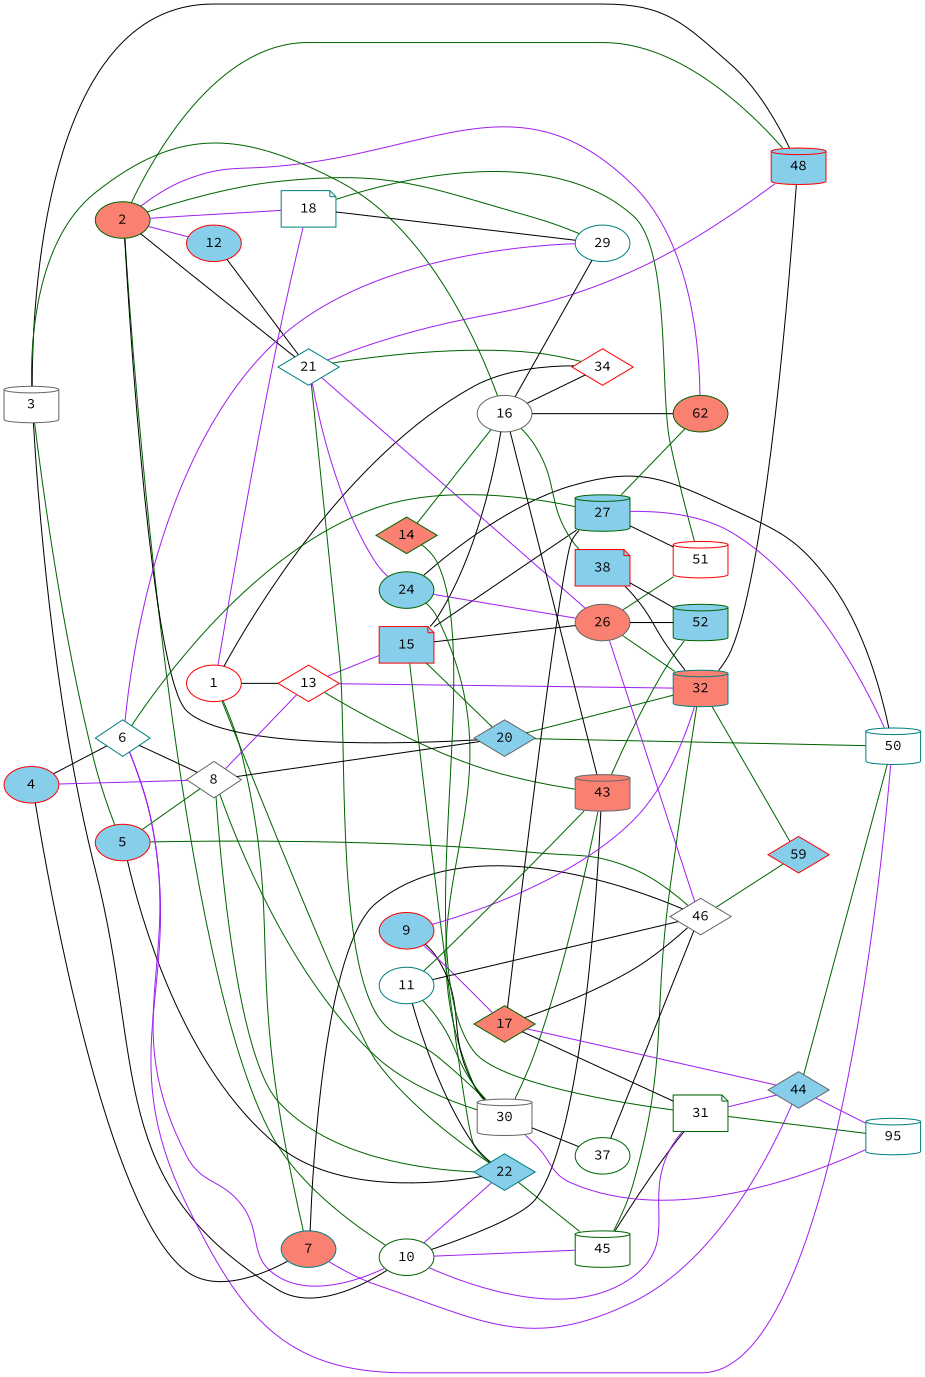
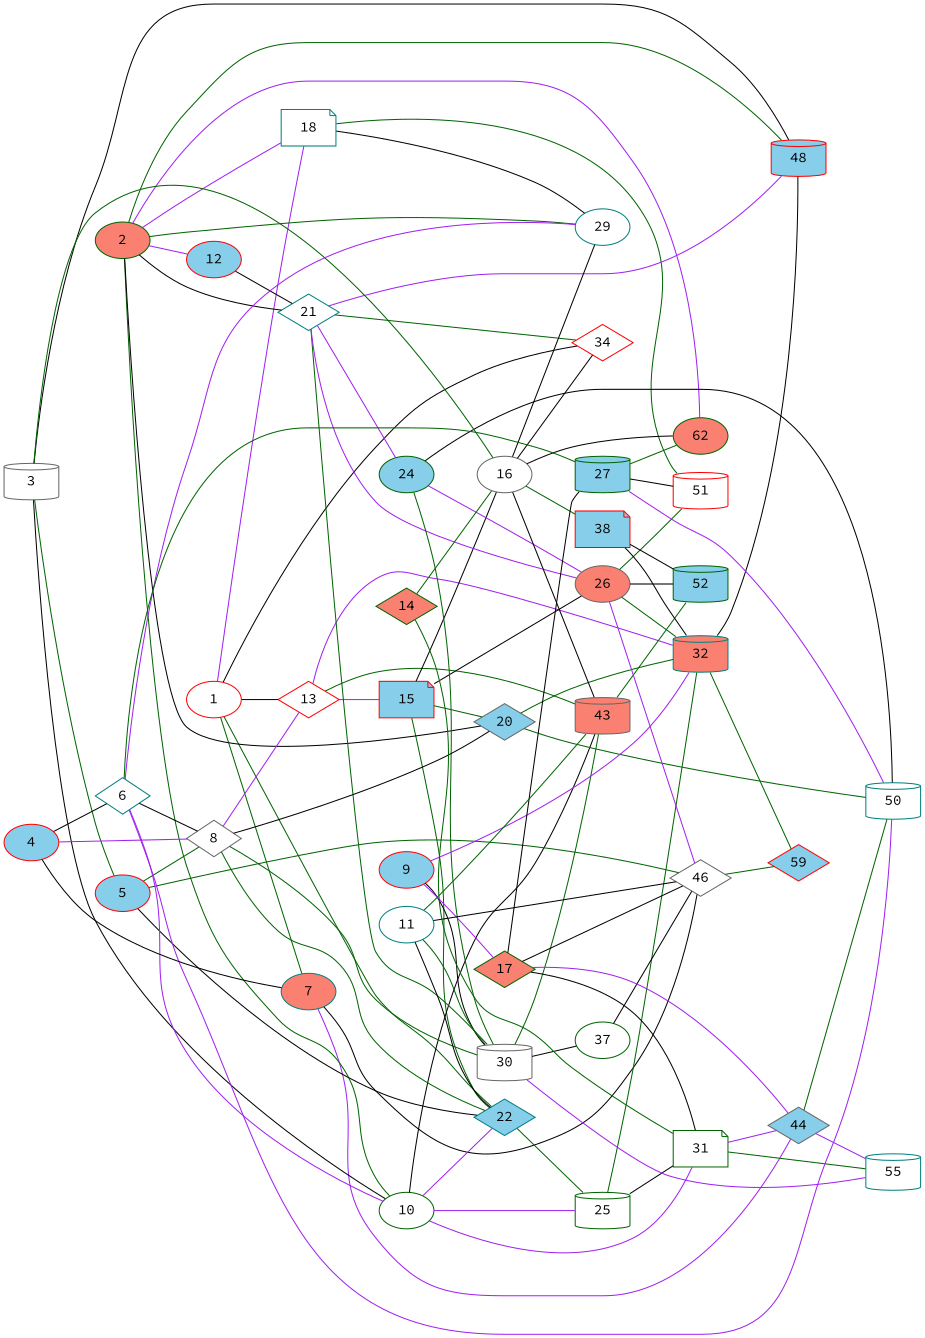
edge "27" -- "15": removed
node "95": label "95" -> "55"
node "45": label "45" -> "25"
